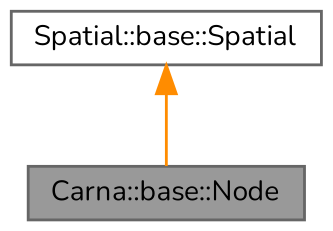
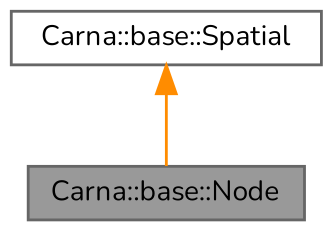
node "Spatial::base::Spatial": label "Spatial::base::Spatial" -> "Carna::base::Spatial"
